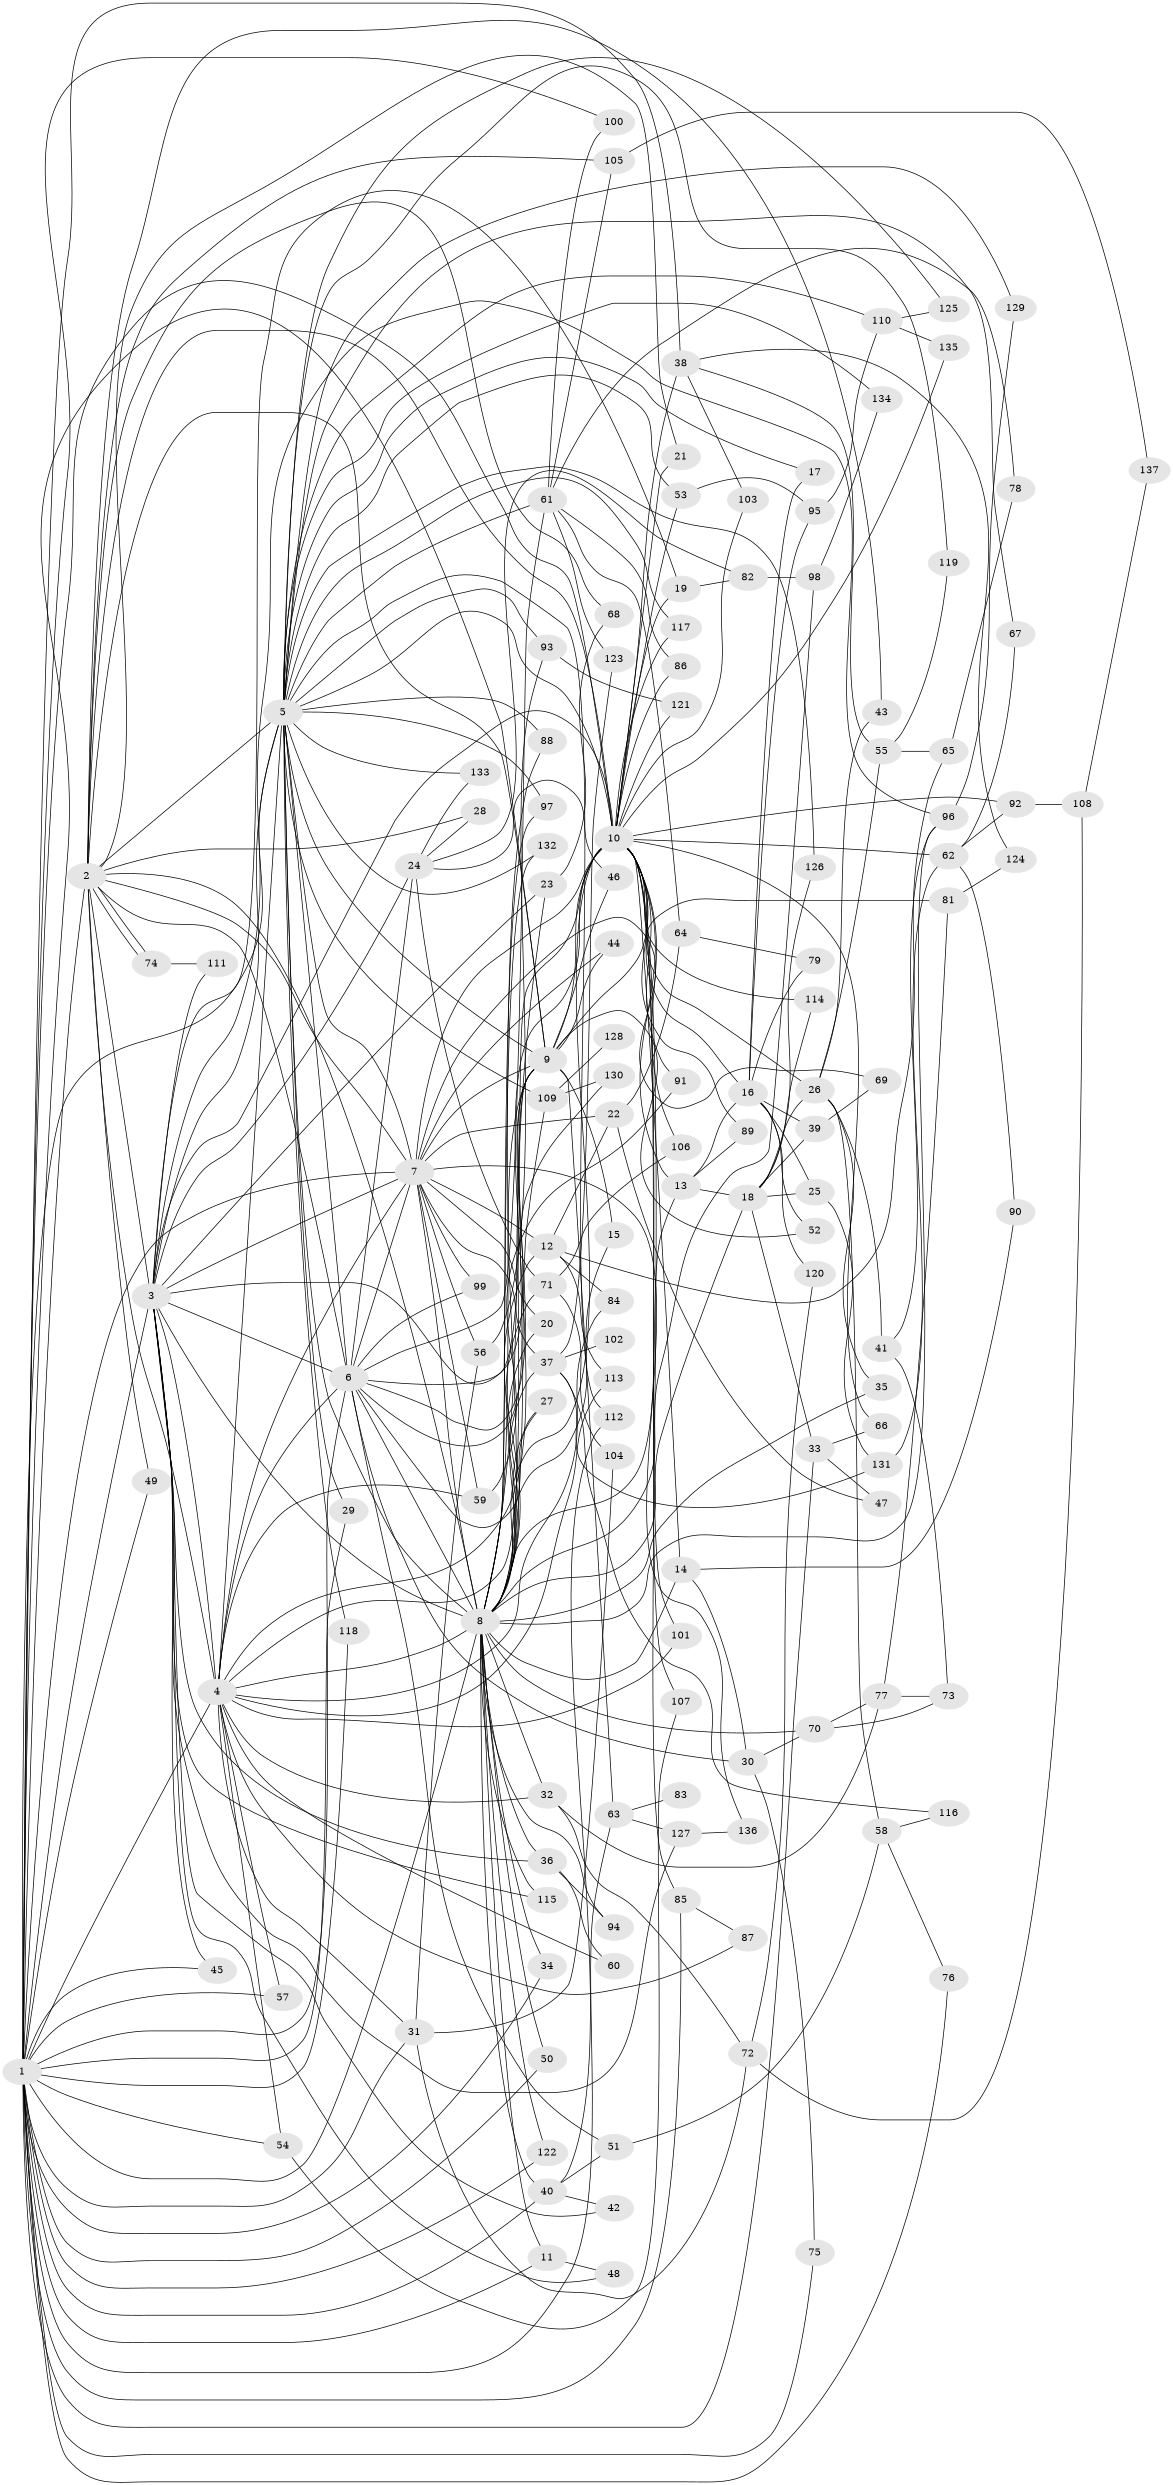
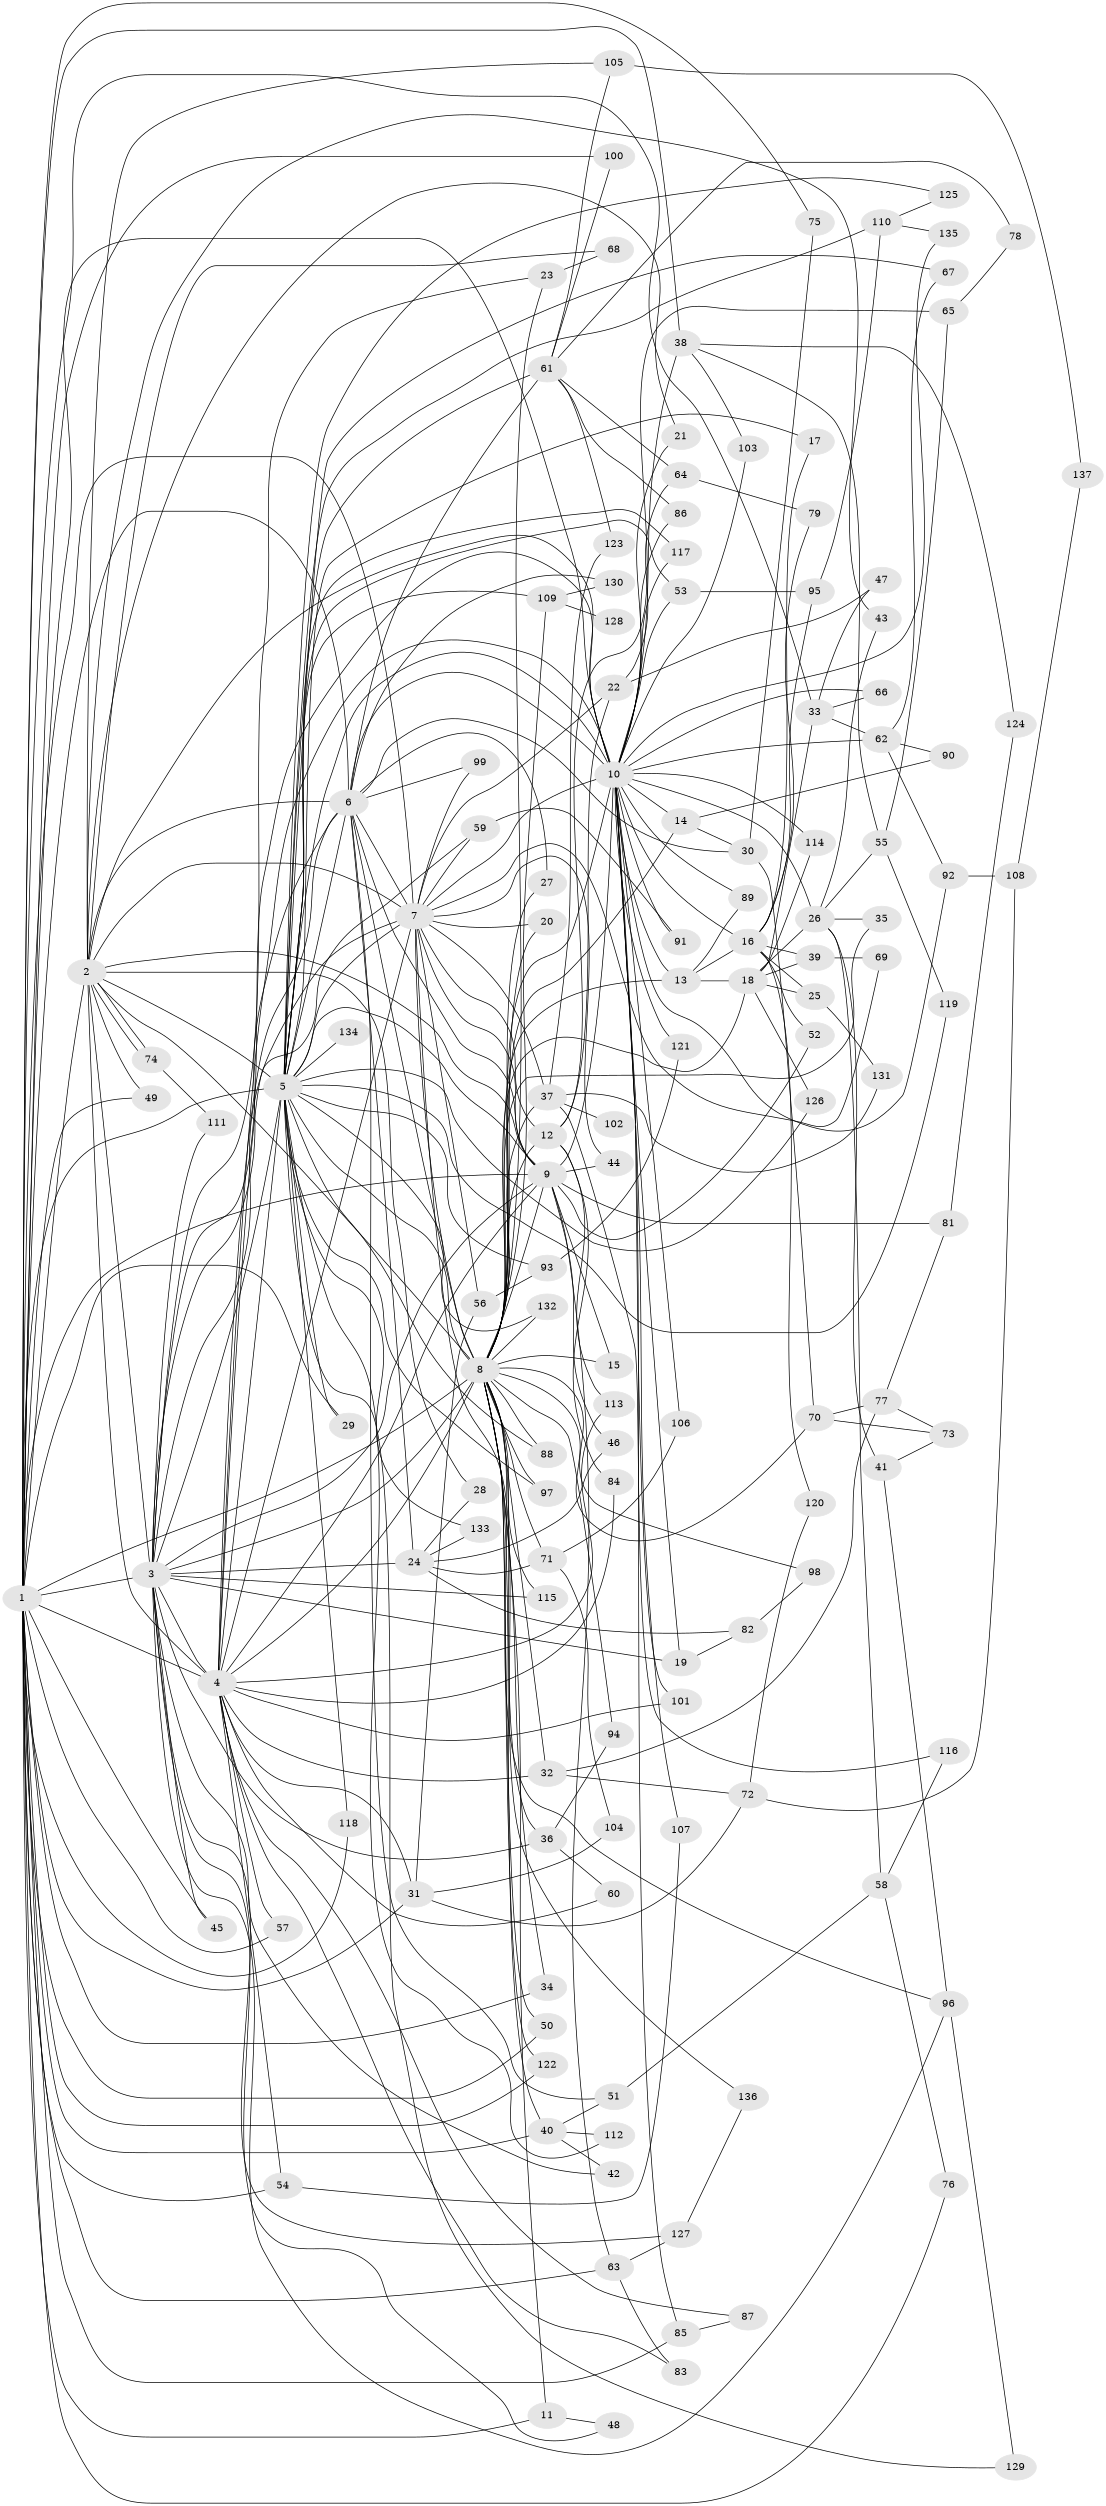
edge "134" -- "98": removed
edge "62" -- "131": now "62" -- "33"
edge "4" -- "83": added
